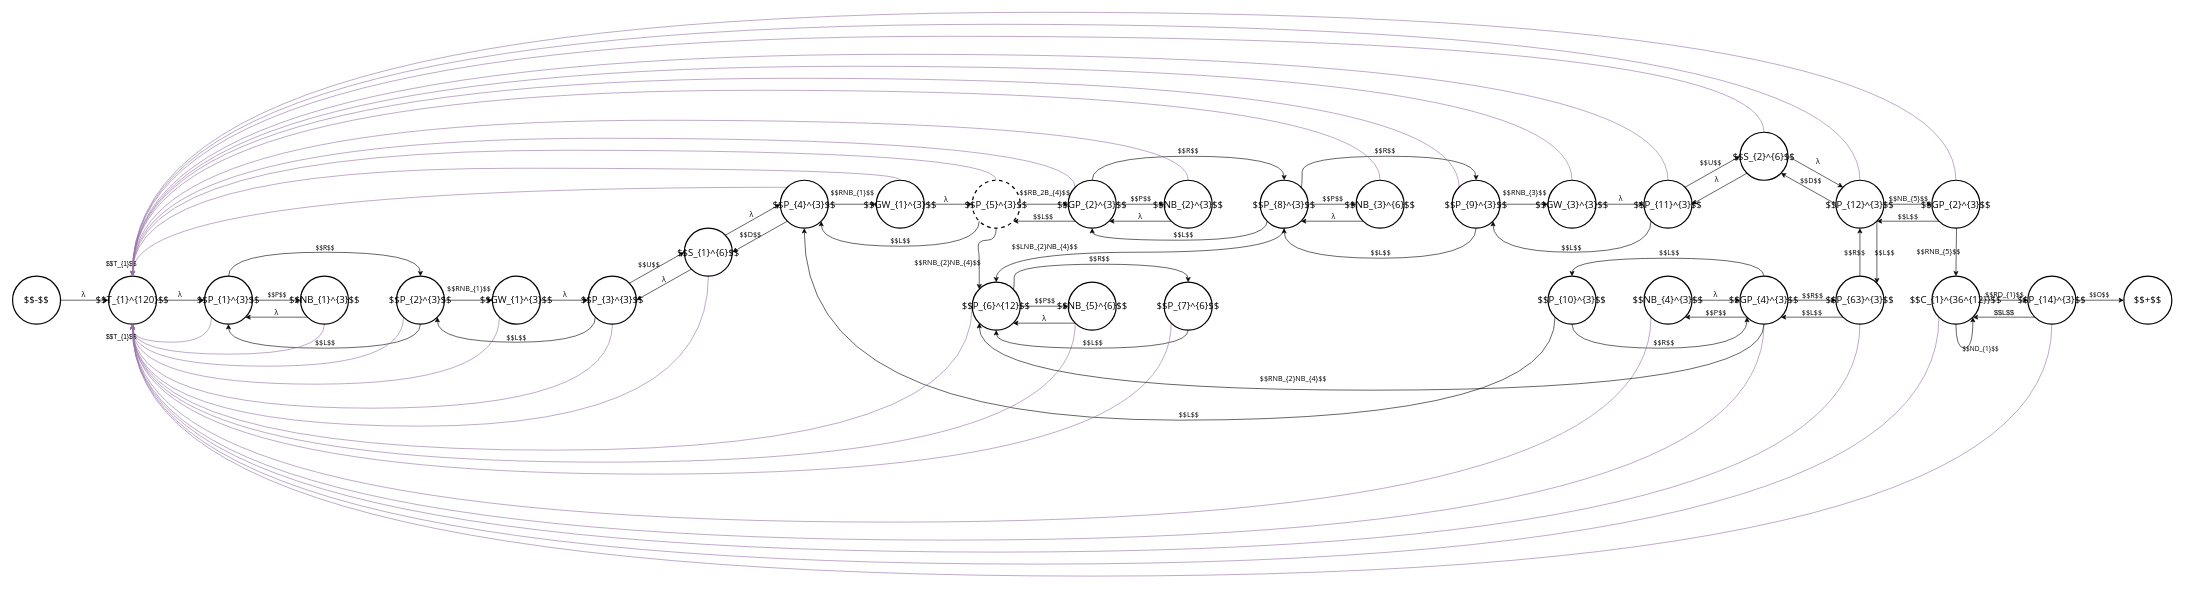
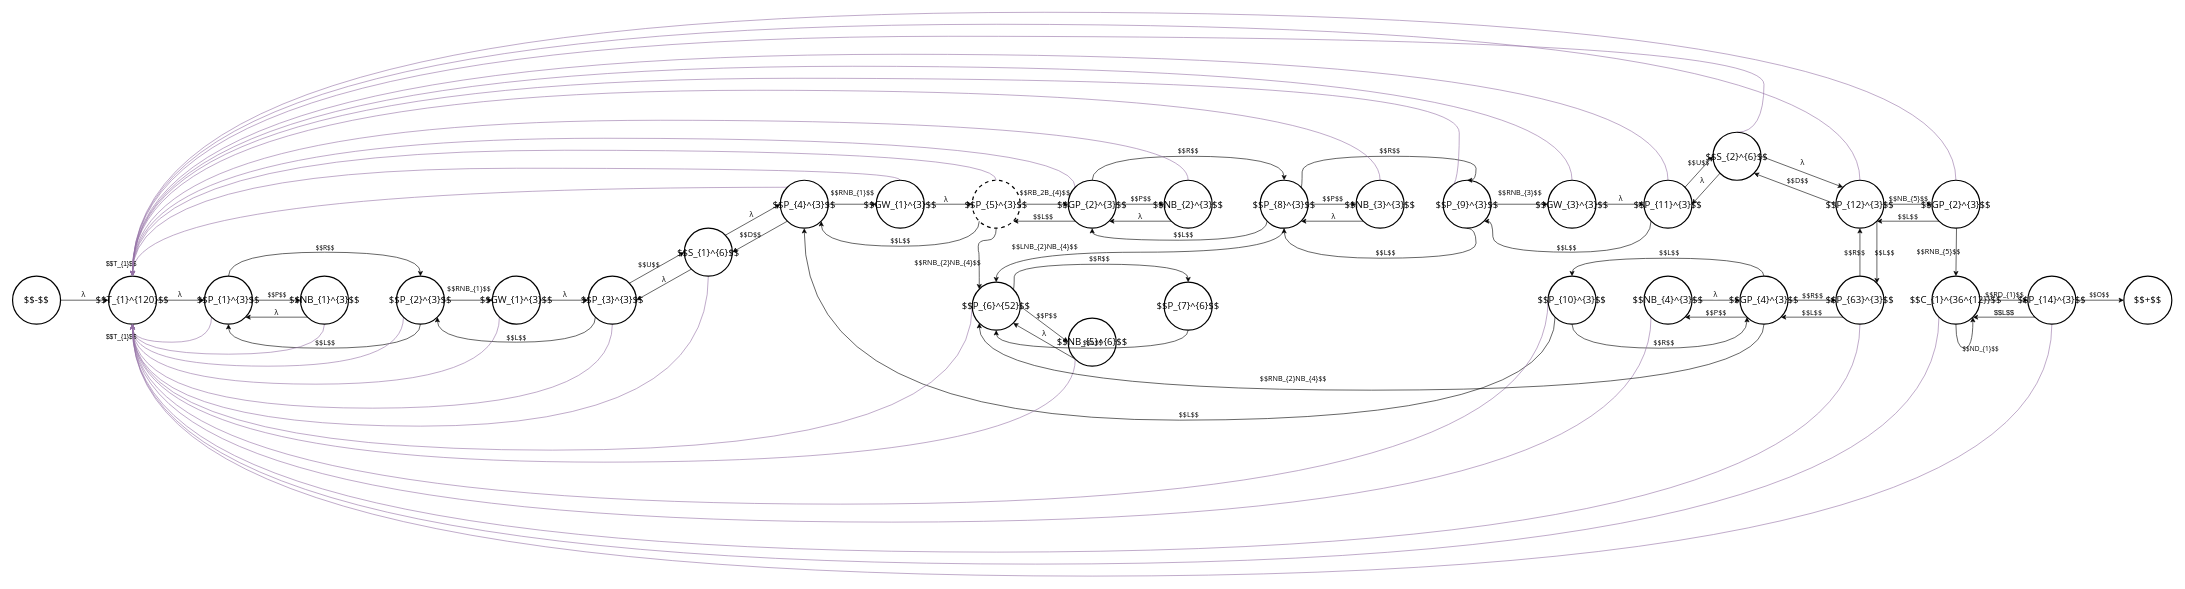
node "$$S_{2}^{6}$$": moved (1764, 156) -> (1737, 156)
node "$$NB_{3}^{6}$$": label "$$NB_{3}^{6}$$" -> "$$NB_{3}^{3}$$"
node "$$P_{9}^{3}$$": moved (1476, 204) -> (1467, 204)
node "$$P_{6}^{12}$$": label "$$P_{6}^{12}$$" -> "$$P_{6}^{52}$$"
node "$$NB_{5}^{6}$$": moved (1092, 306) -> (1092, 342)
edge "$$P_{7}^{6}$$" -> "$$T_{1}^{120}$$": removed
edge "$$P_{10}^{3}$$" -> "$$T_{1}^{120}$$": added
edge "$$GP_{4}^{3}$$" -> "$$T_{1}^{120}$$": removed
